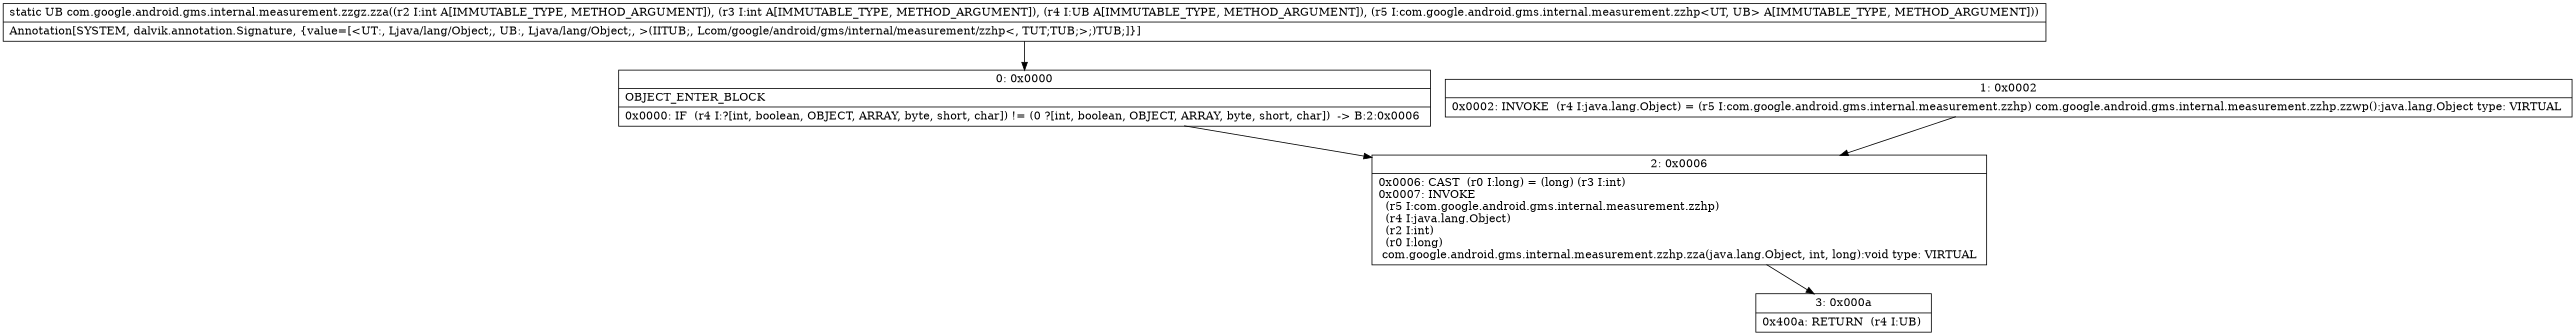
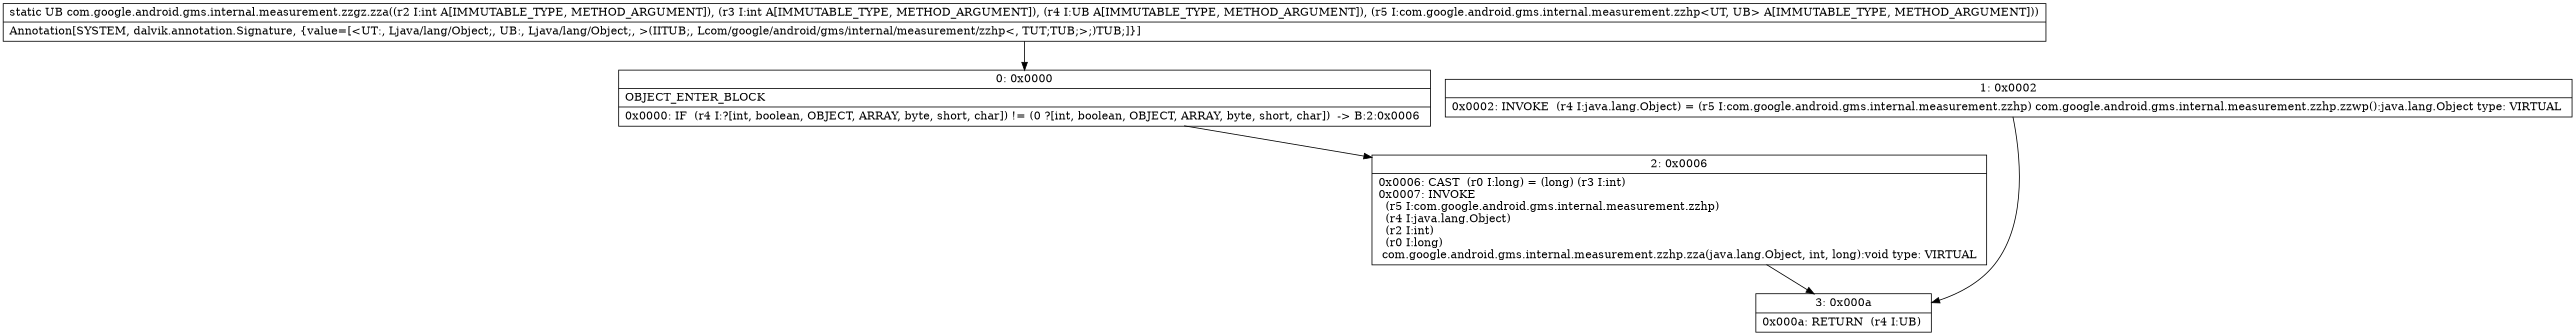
edge "1: 0x0002" -> "2: 0x0006": now "1: 0x0002" -> "3: 0x000a"
node "3: 0x000a": text "0x400a: RETURN  (r4 I:UB)" -> "0x000a: RETURN  (r4 I:UB)"
